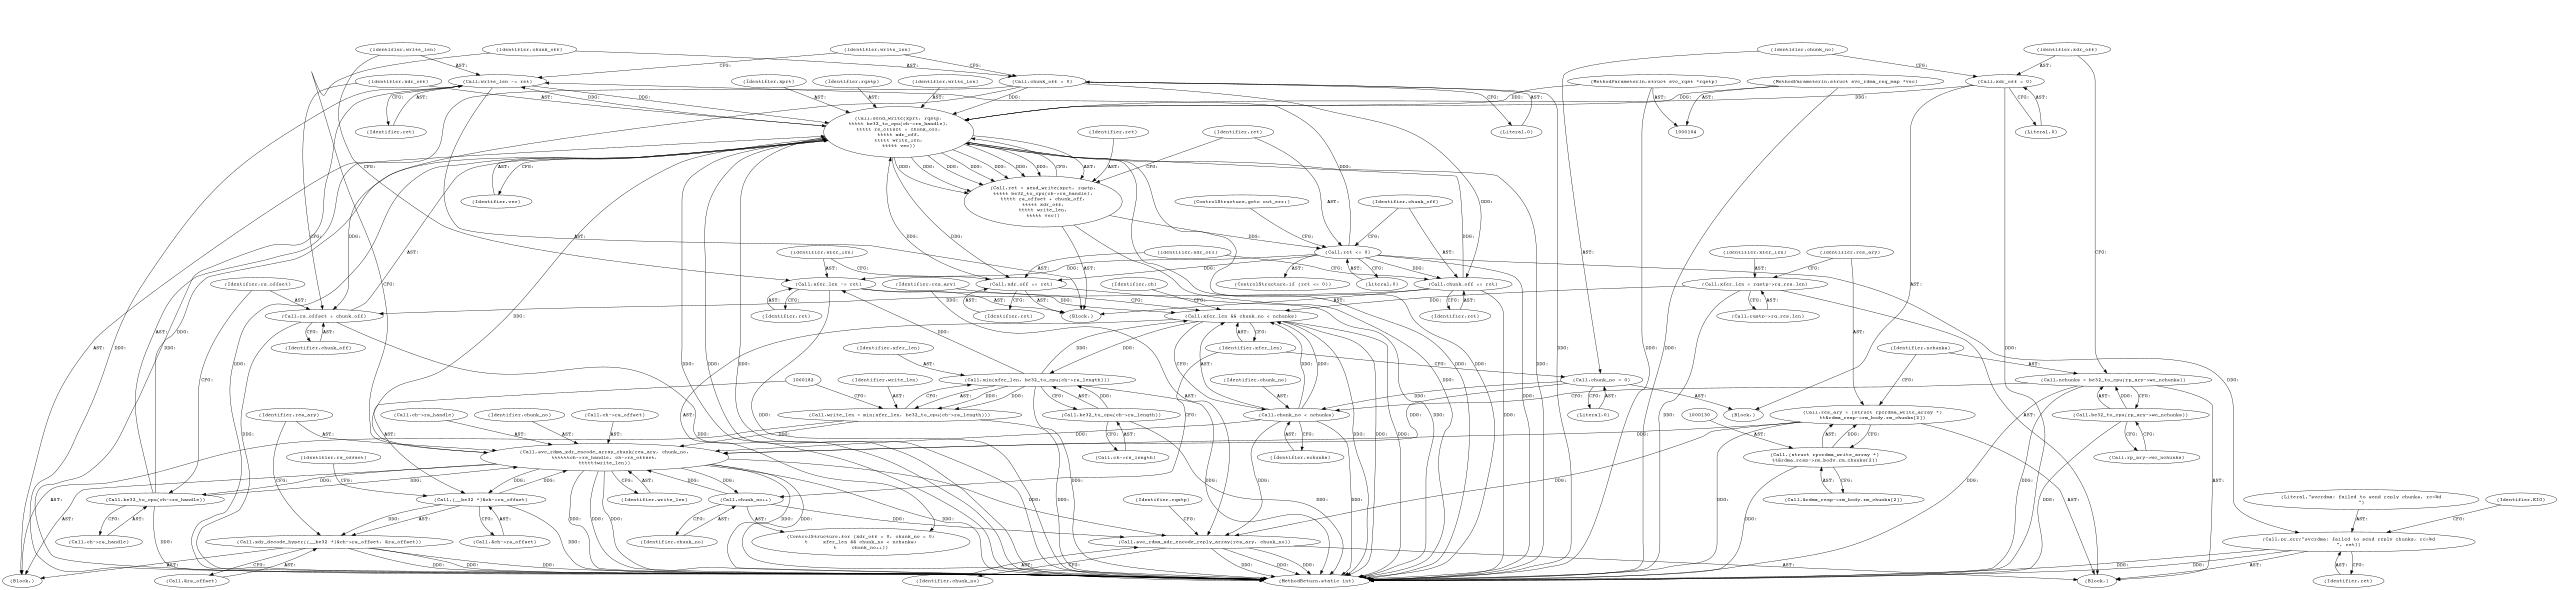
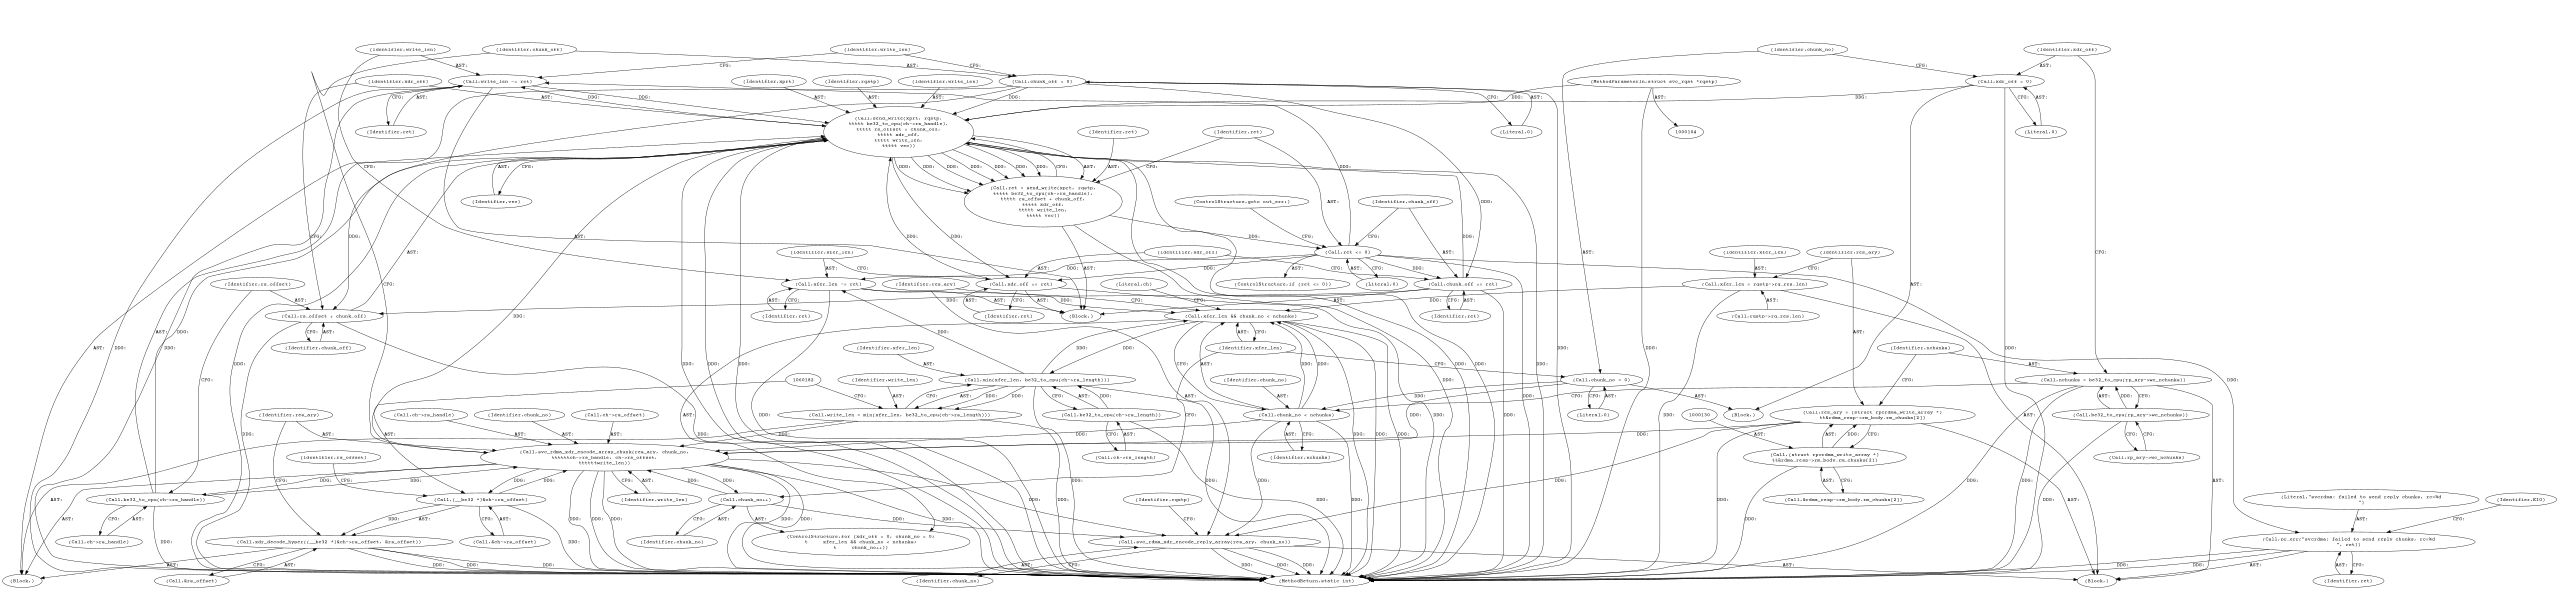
node "(MethodParameterIn,struct svc_rdma_req_map *vec)": removed
node "(Identifier,ch)": label "(Identifier,ch)" -> "(Literal,ch)"
edge "(Call,xfer_len = rqstp->rq_res.len)" -> "(Call,rqstp->rq_res.len)": removed, label "CFG:"
